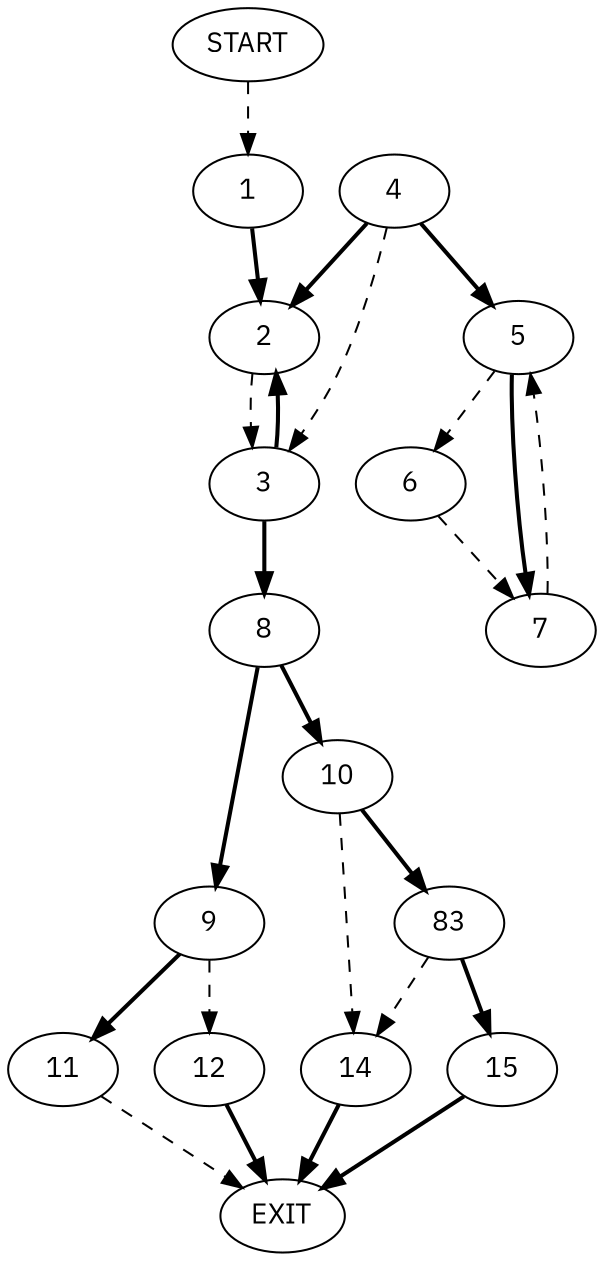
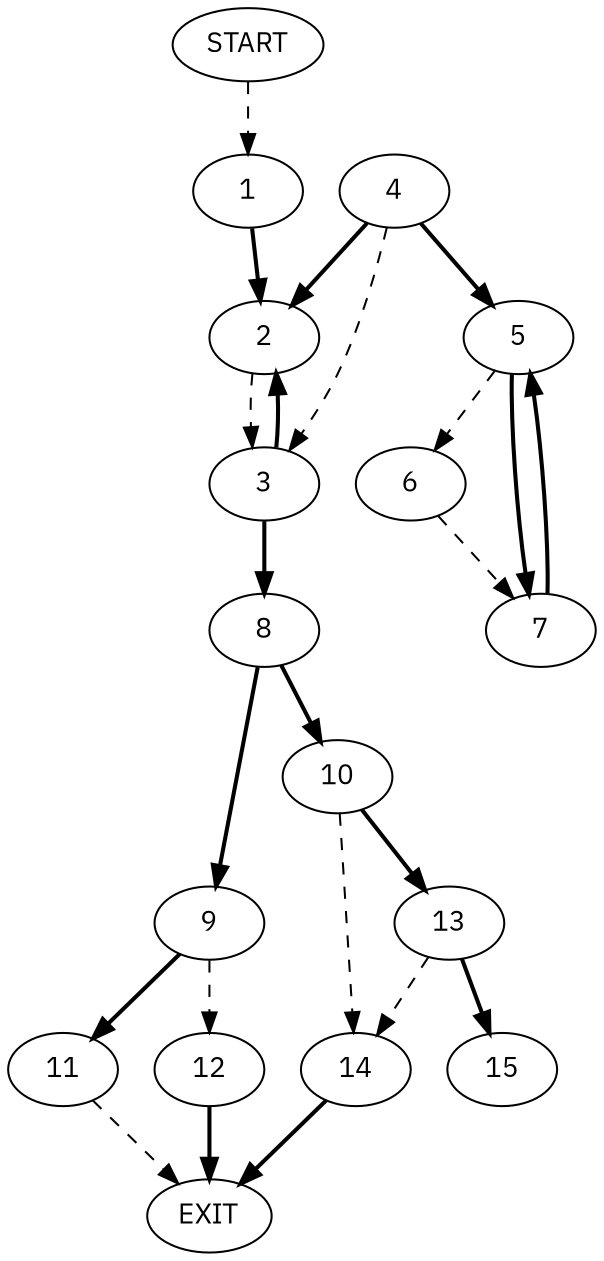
edge "7" -> "5": style dashed -> bold
node "83": label "83" -> "13"
edge "15" -> "EXIT": removed
